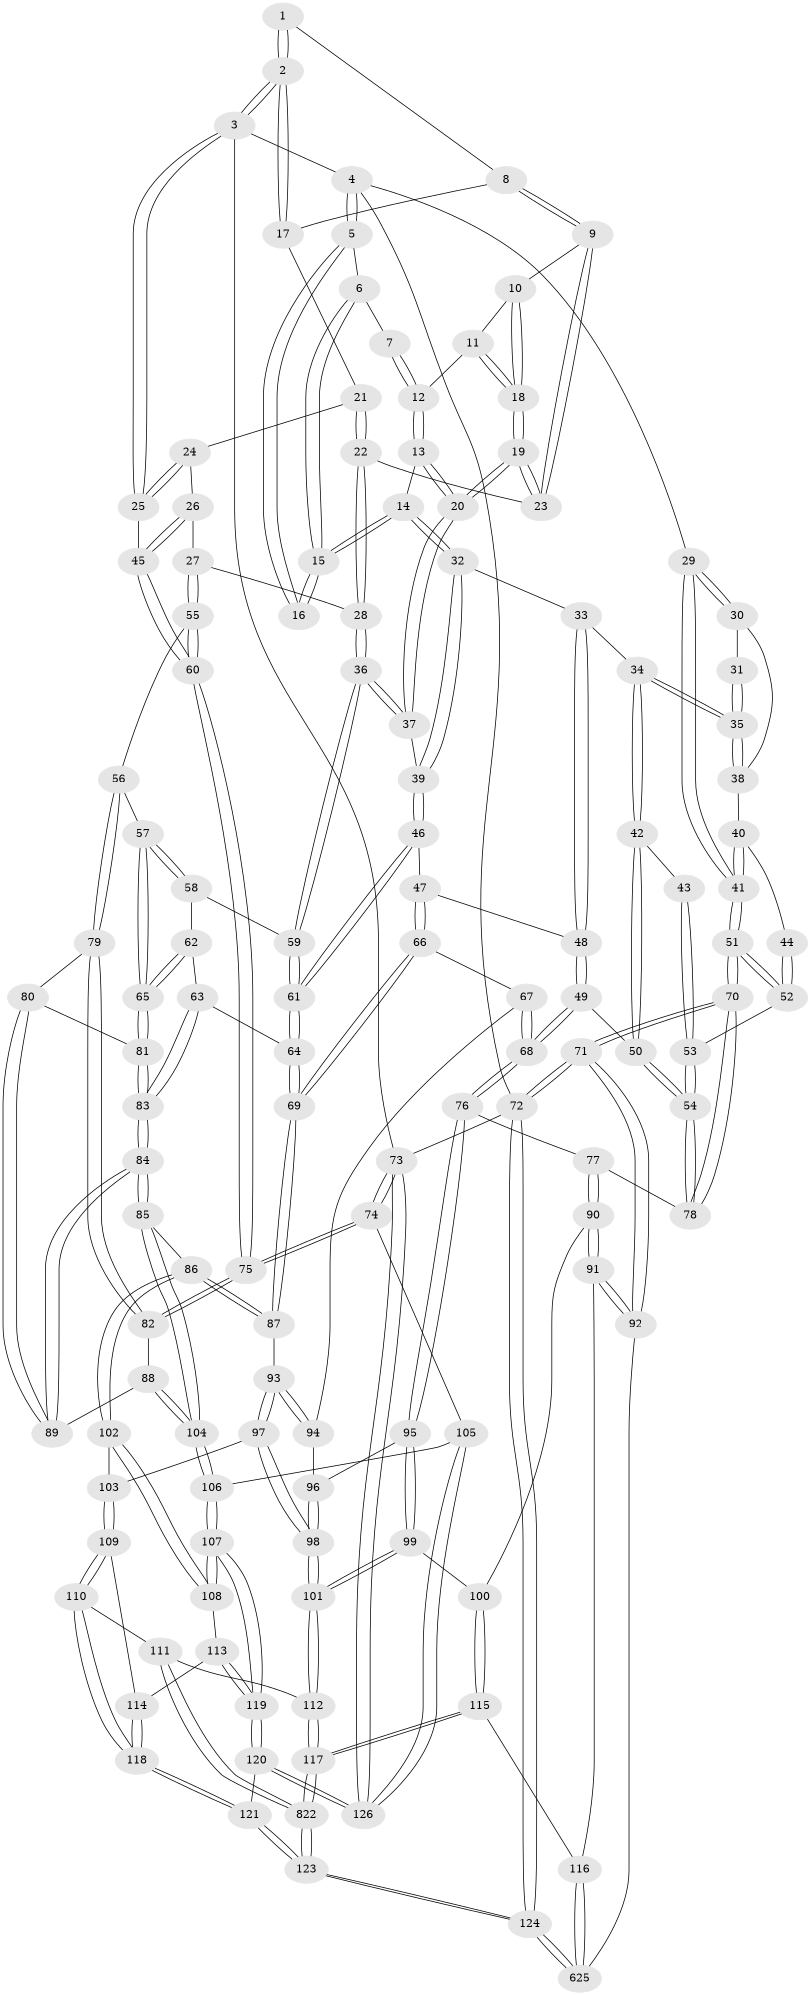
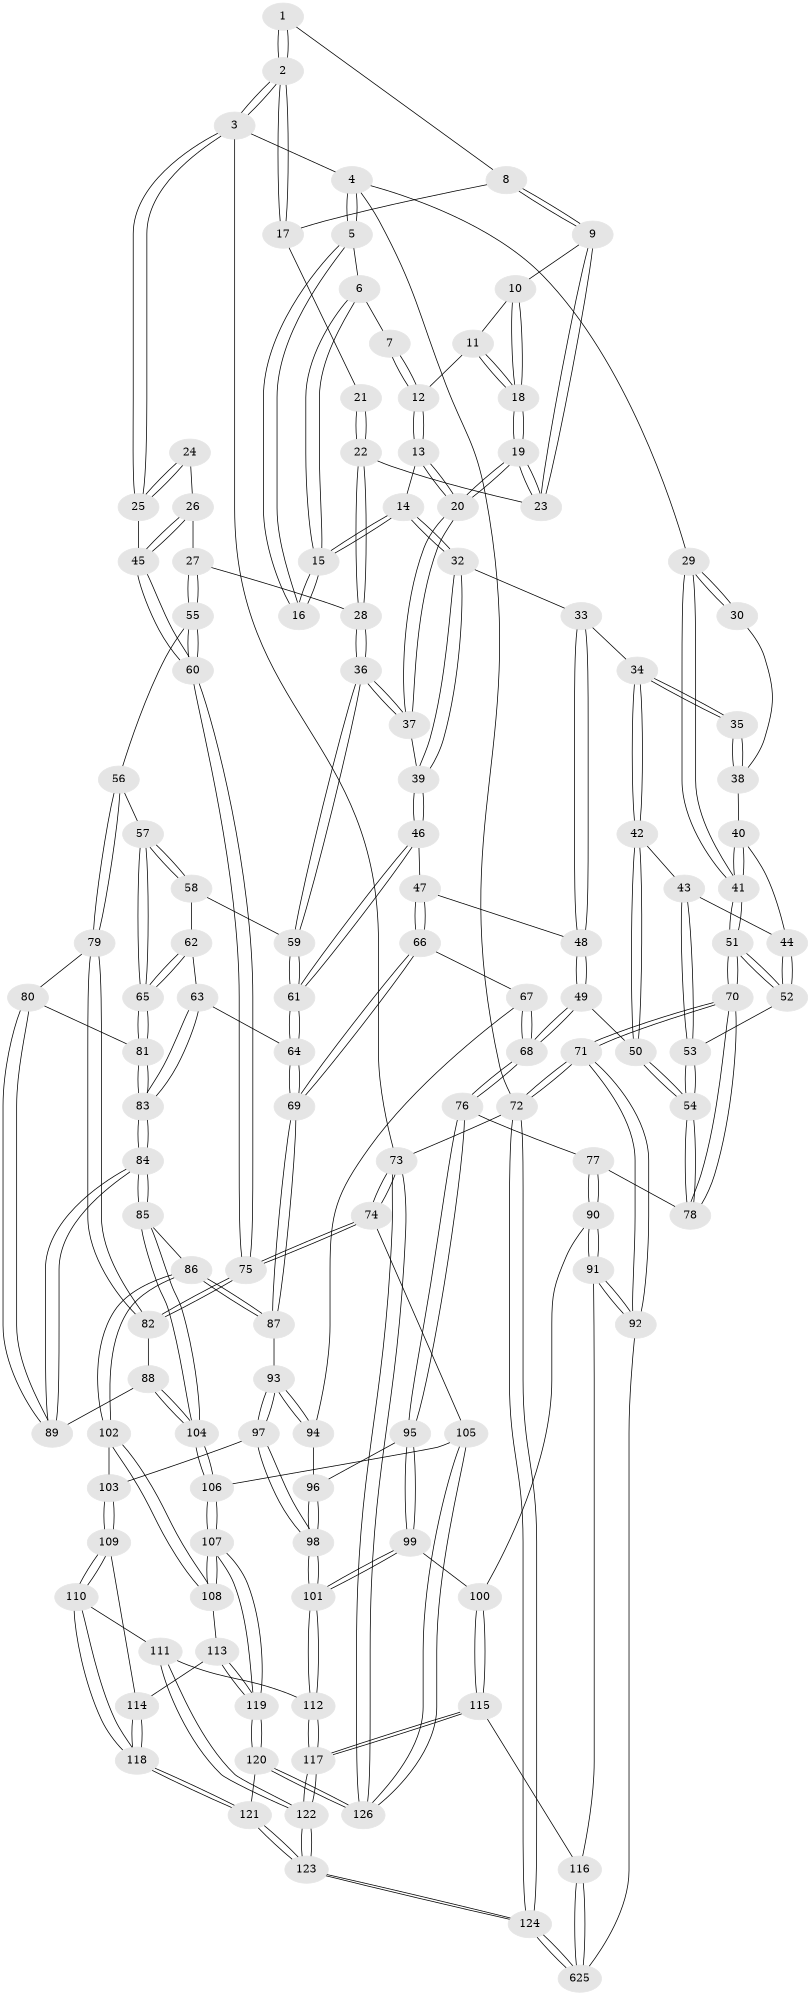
edge "21" -- "24": removed
node "31": removed
edge "43" -- "44": added
node "822": label "822" -> "122"
